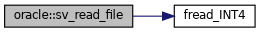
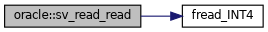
node "oracle::sv_read_file": label "oracle::sv_read_file" -> "oracle::sv_read_read"
